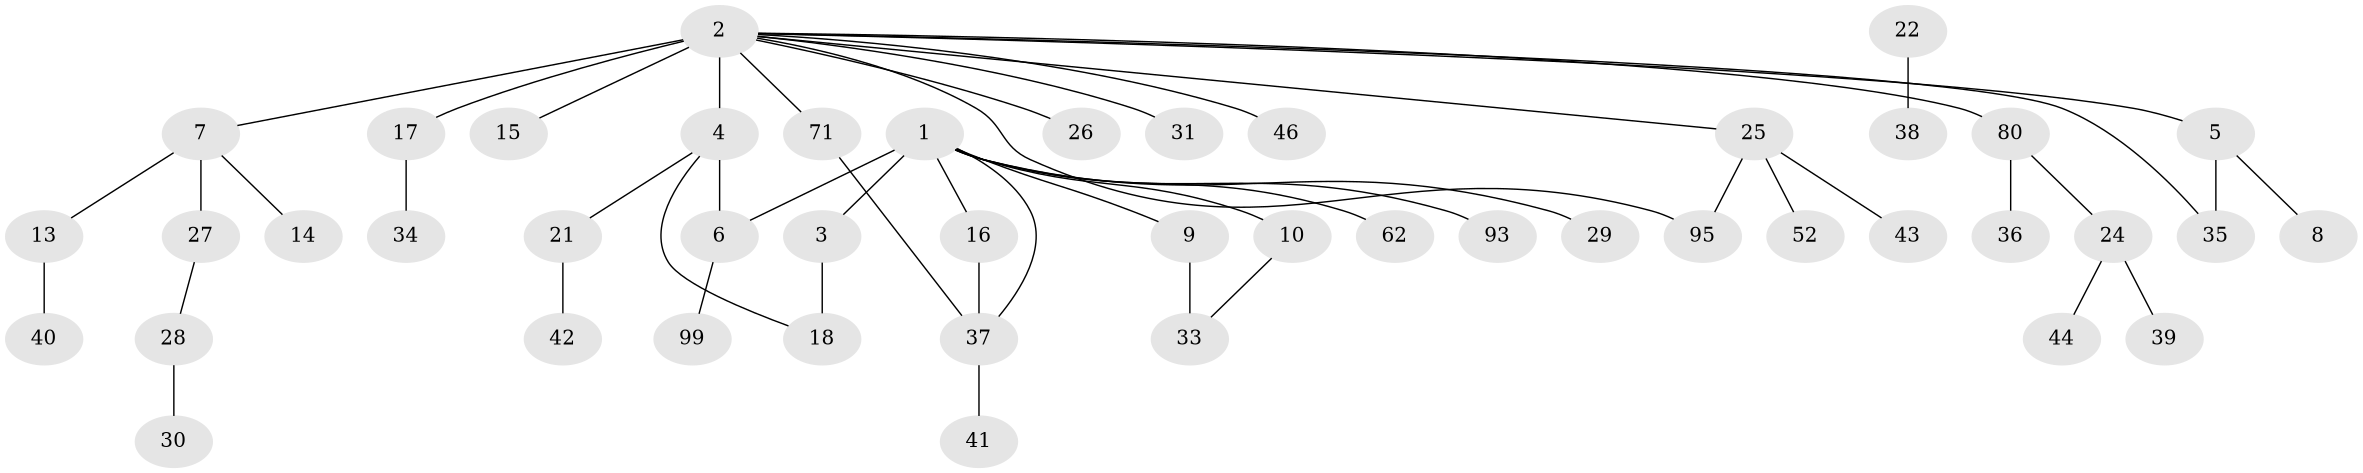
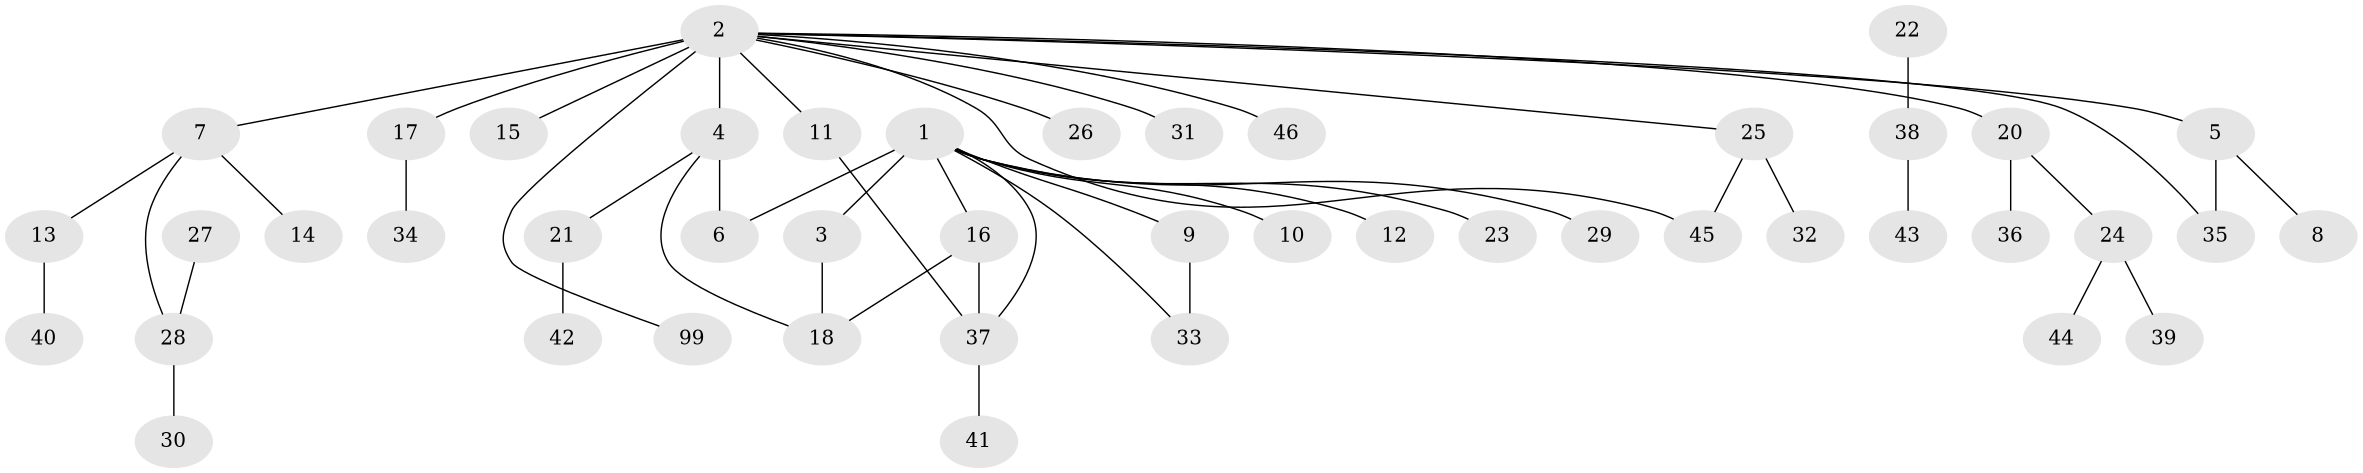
node "71": label "71" -> "11"
node "80": label "80" -> "20"
edge "7" -- "27": now "7" -- "28"
edge "25" -- "43": now "38" -- "43"
node "62": label "62" -> "12"
node "93": label "93" -> "23"
node "95": label "95" -> "45"
node "52": label "52" -> "32"
edge "6" -- "99": now "2" -- "99"
edge "16" -- "18": added
edge "10" -- "33": now "1" -- "33"
